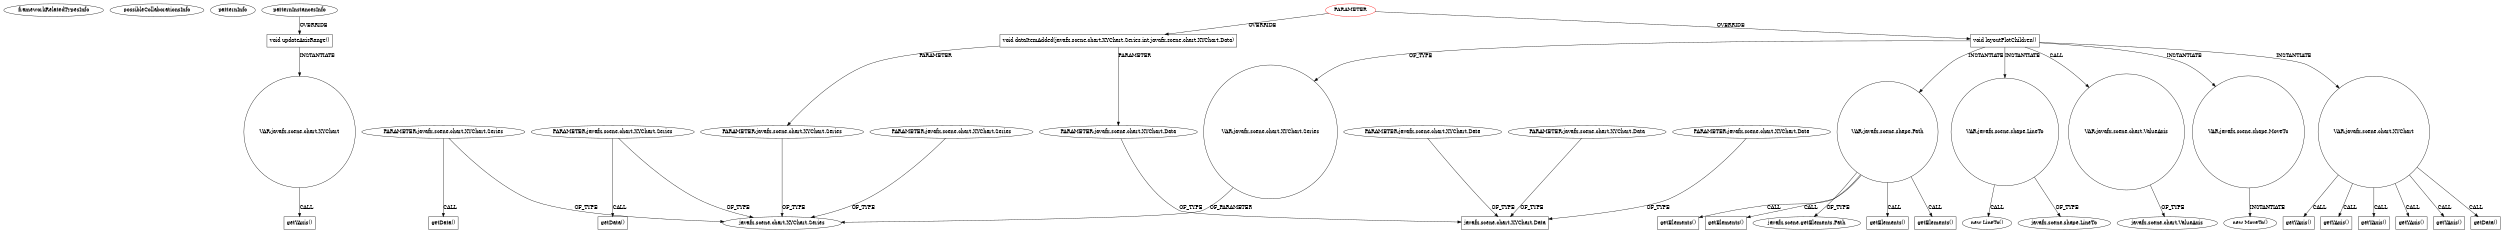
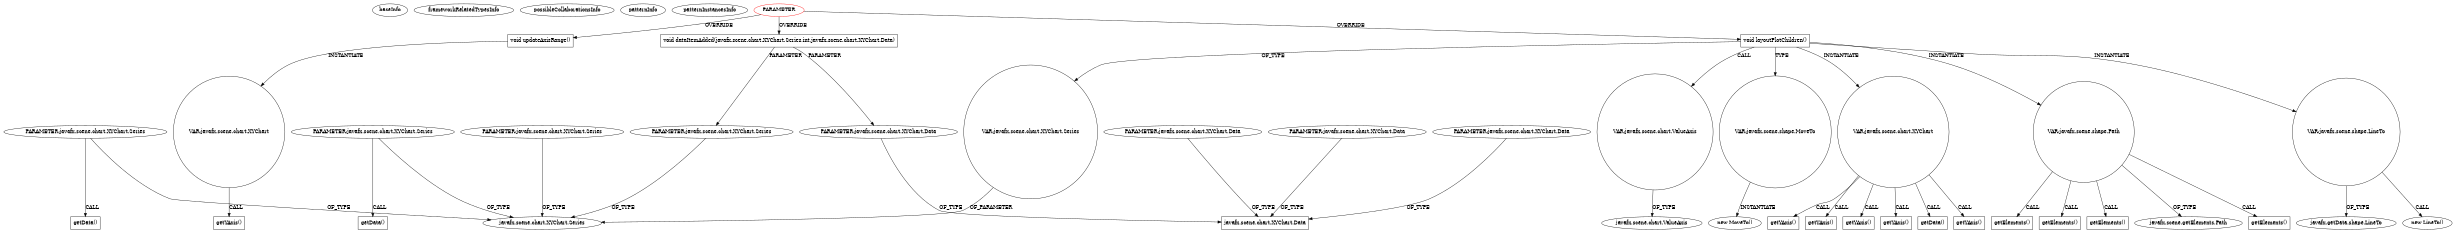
node "baseInfo": added
edge "patternInstancesInfo" -> "void updateAxisRange()": now "PARAMETER" -> "void updateAxisRange()"
edge "void layoutPlotChildren()" -> "VAR:javafx.scene.shape.MoveTo": label "INSTANTIATE" -> "TYPE"
node "javafx.scene.shape.LineTo": label "javafx.scene.shape.LineTo" -> "javafx.getData.shape.LineTo"
